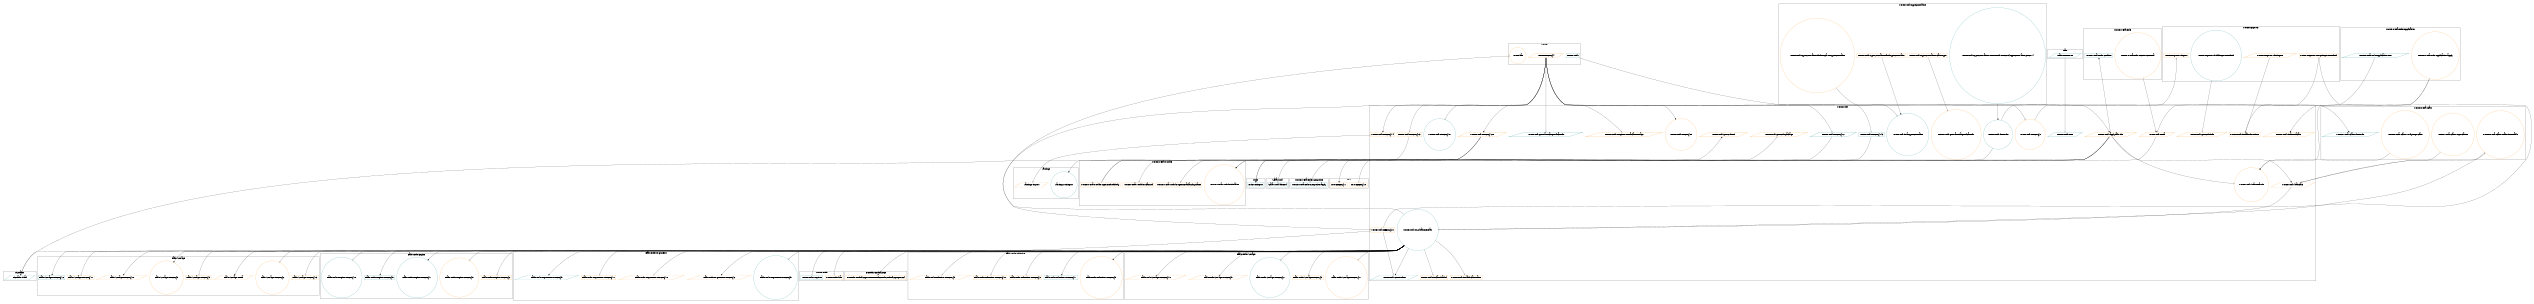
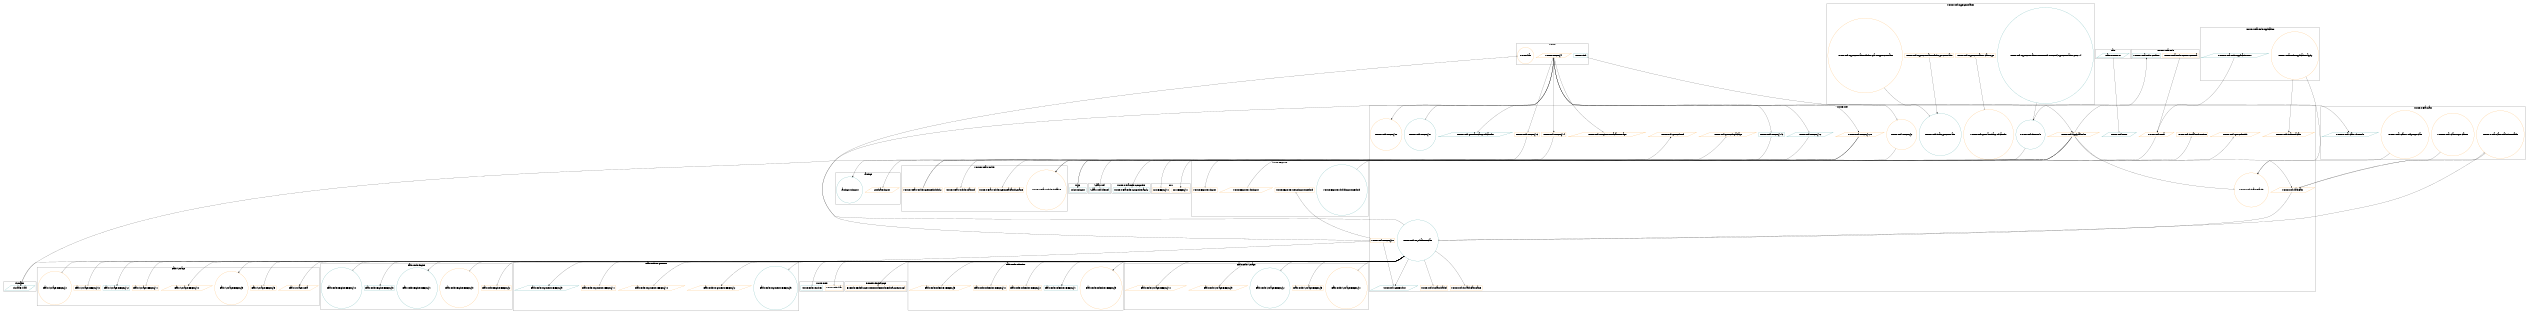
node "Mouse::Meta::Role::_construct_meta": shape circle -> box
edge "Mouse::Exporter::setup_import_methods" -> "Mouse::Util::install_subroutines": removed
node "warnings::import": label "warnings::import" -> "predicate::import"
